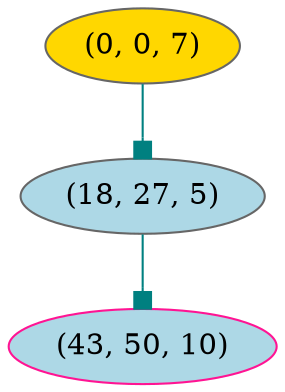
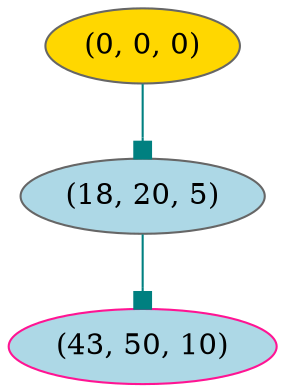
node "(0, 0, 7)": label "(0, 0, 7)" -> "(0, 0, 0)"
node "(18, 27, 5)": label "(18, 27, 5)" -> "(18, 20, 5)"
